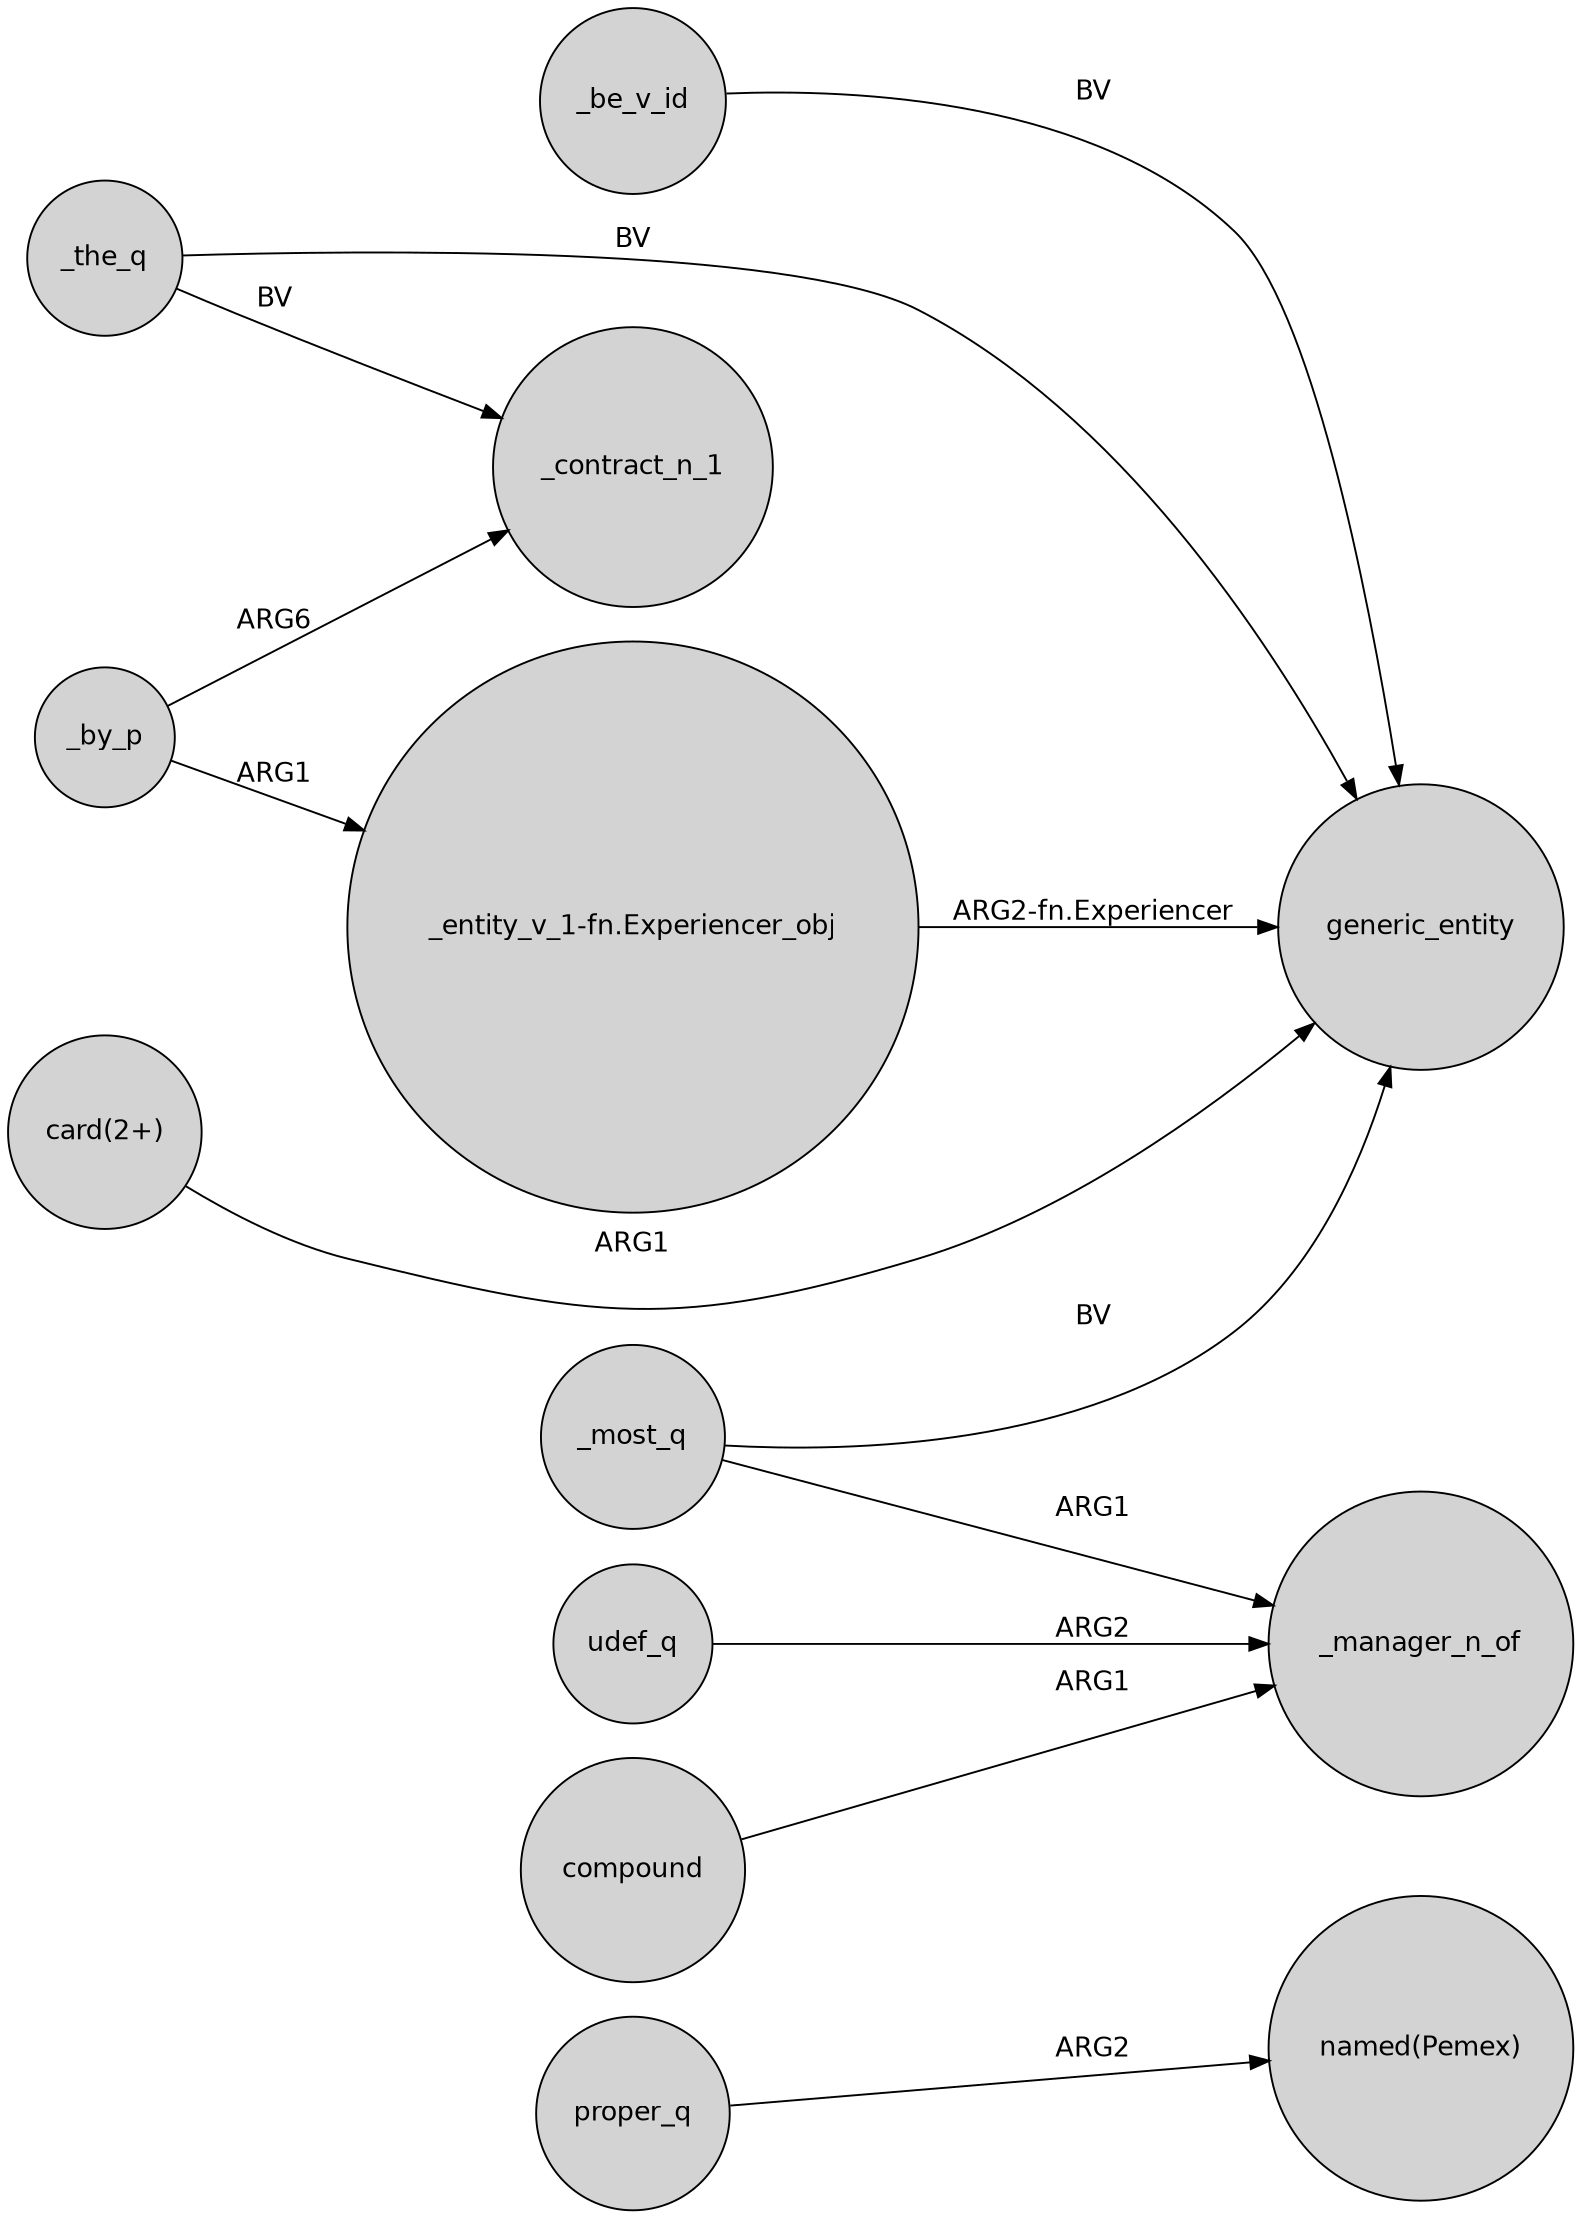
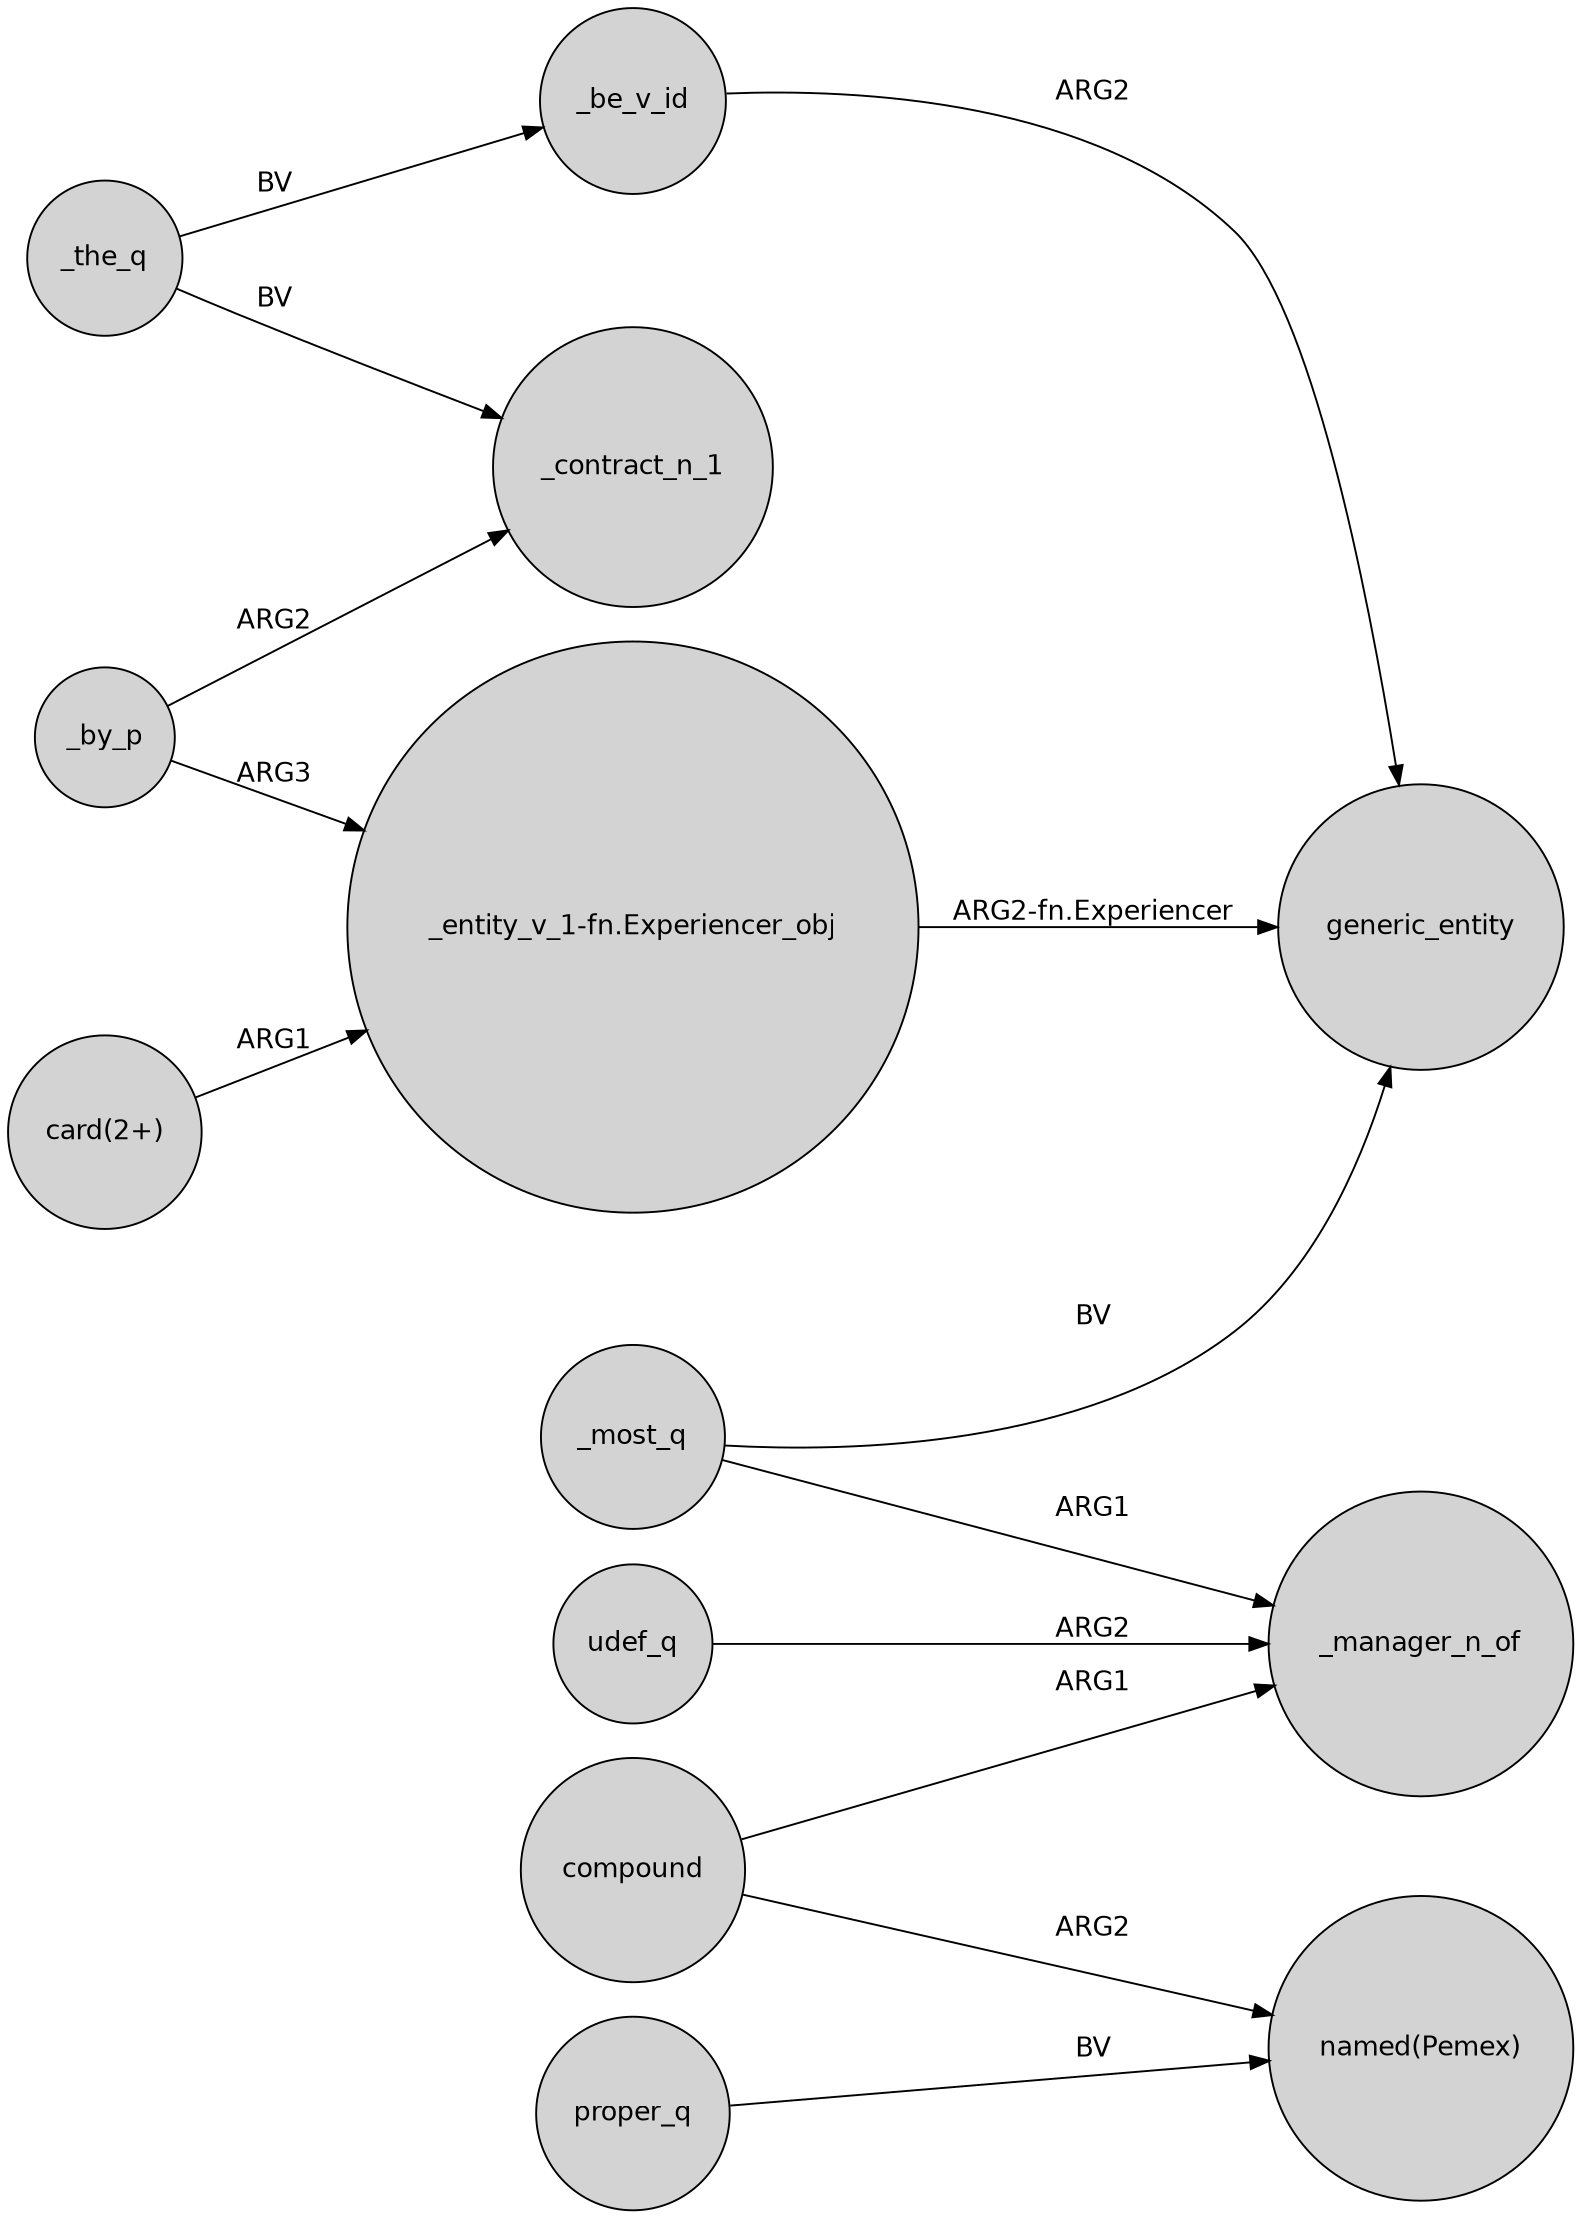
edge "_be_v_id" -> "generic_entity": label "BV" -> "ARG2"
edge "_the_q" -> "generic_entity": now "_the_q" -> "_be_v_id"
edge "_by_p" -> "_contract_n_1": label "ARG6" -> "ARG2"
edge "_by_p" -> "_entity_v_1-fn.Experiencer_obj": label "ARG1" -> "ARG3"
edge "card(2+)" -> "generic_entity": now "card(2+)" -> "_entity_v_1-fn.Experiencer_obj"
edge "compound" -> "named(Pemex)": added, label "ARG2"
edge "proper_q" -> "named(Pemex)": label "ARG2" -> "BV"
